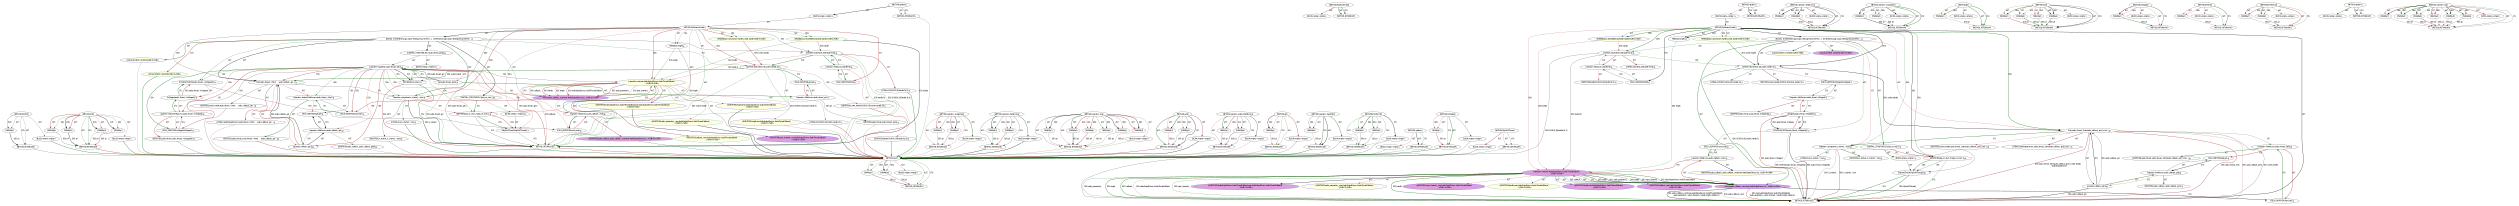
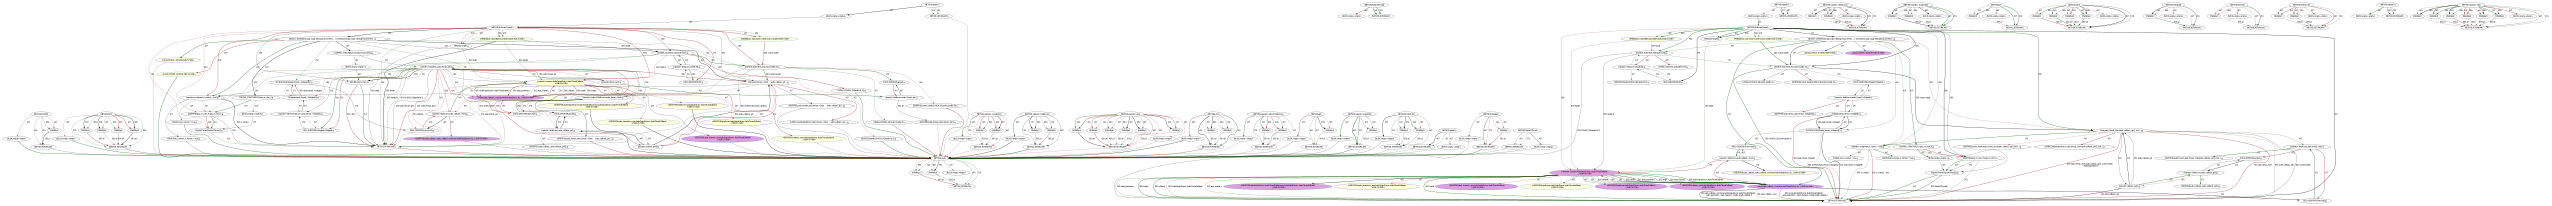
node "(IDENTIFIER,audio_thread_,audio_thread_->IsStopped())": removed
